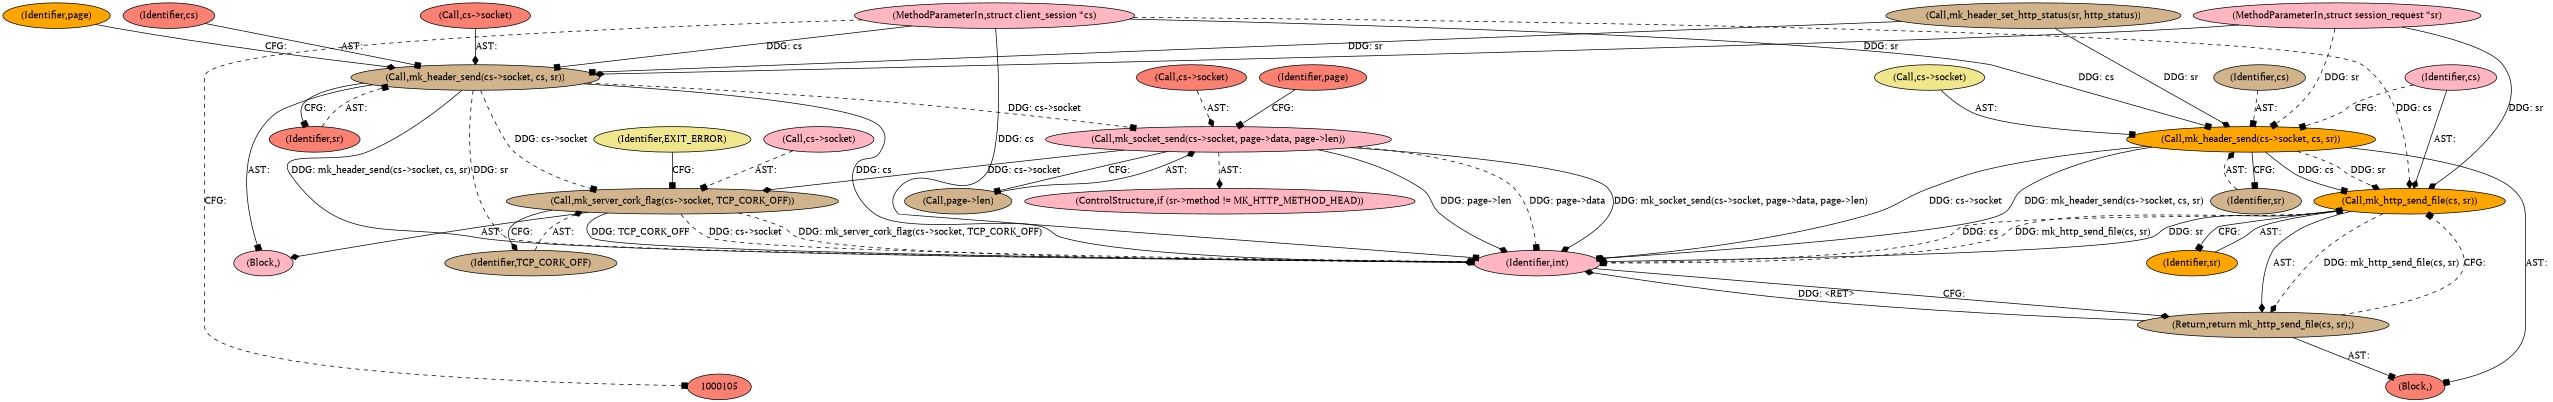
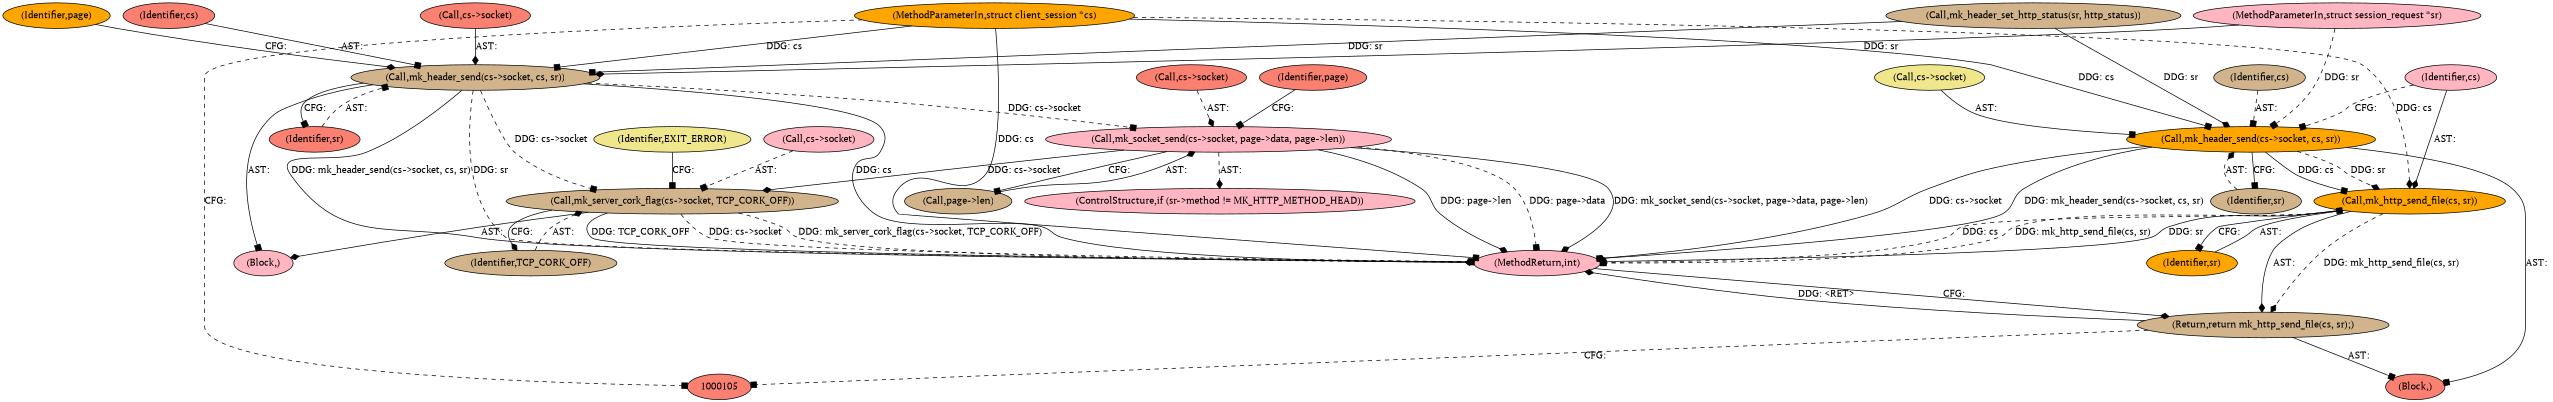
node "(MethodParameterIn,struct client_session *cs)": fillcolor lightpink -> orange
edge "(MethodParameterIn,struct session_request *sr)" -> "(Call,mk_http_send_file(cs, sr))": removed, label "DDG: sr"
node "(Identifier,int)": label "(Identifier,int)" -> "(MethodReturn,int)"
edge "(Return,return mk_http_send_file(cs, sr);)" -> "(Call,mk_http_send_file(cs, sr))": now "(Return,return mk_http_send_file(cs, sr);)" -> "1000105"
